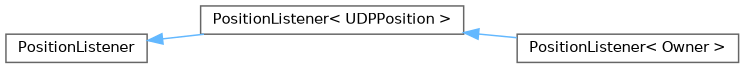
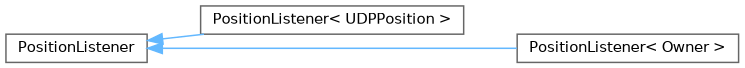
edge "PositionListener< Owner >" -> "PositionListener< UDPPosition >": now "PositionListener< Owner >" -> "PositionListener"
